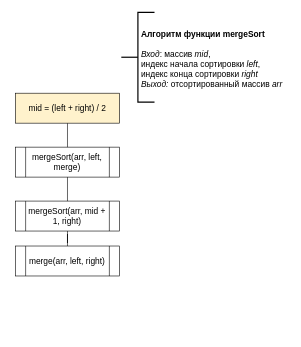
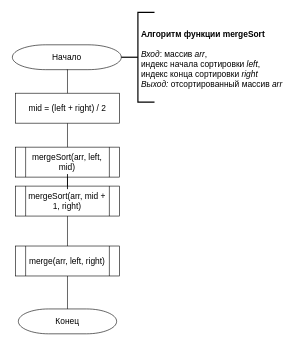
node "Алгоритм функции mergeSort Вход: массив mid,индекс начала сортировки left, индекс конца сортировки right Выход: отсортированный массив arr": label "Алгоритм функции mergeSort Вход: массив mid,индекс начала сортировки left, индекс конца сортировки right Выход: отсортированный массив arr" -> "Алгоритм функции mergeSort Вход: массив arr,индекс начала сортировки left, индекс конца сортировки right Выход: отсортированный массив arr"
node "Начало": added
edge "Начало" -- "mid = (left + right) / 2": added
node "mid = (left + right) / 2": fillcolor #fff2cc -> #ffffff
node "mergeSort(arr, left, merge)": label "mergeSort(arr, left, merge)" -> "mergeSort(arr, left, mid)"
node "mergeSort(arr, mid + 1, right)": moved (68, 216) -> (68, 201)
edge "merge(arr, left, right)" -- "Конец": added
node "Конец": added
